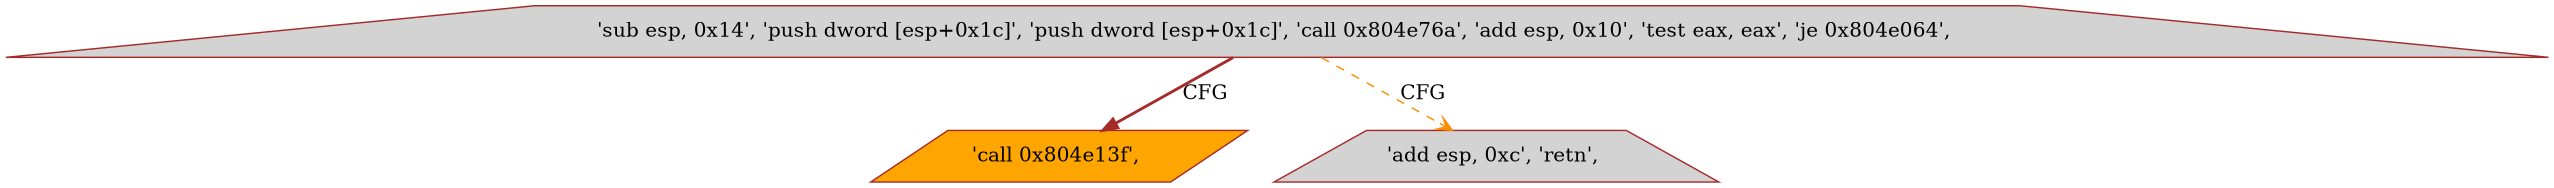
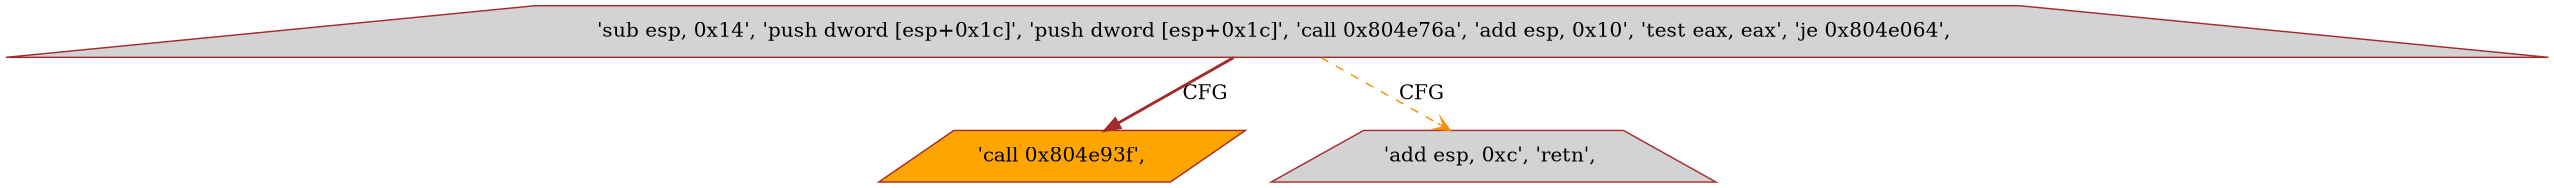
node "'call 0x804e13f',": label "'call 0x804e13f'," -> "'call 0x804e93f',"
